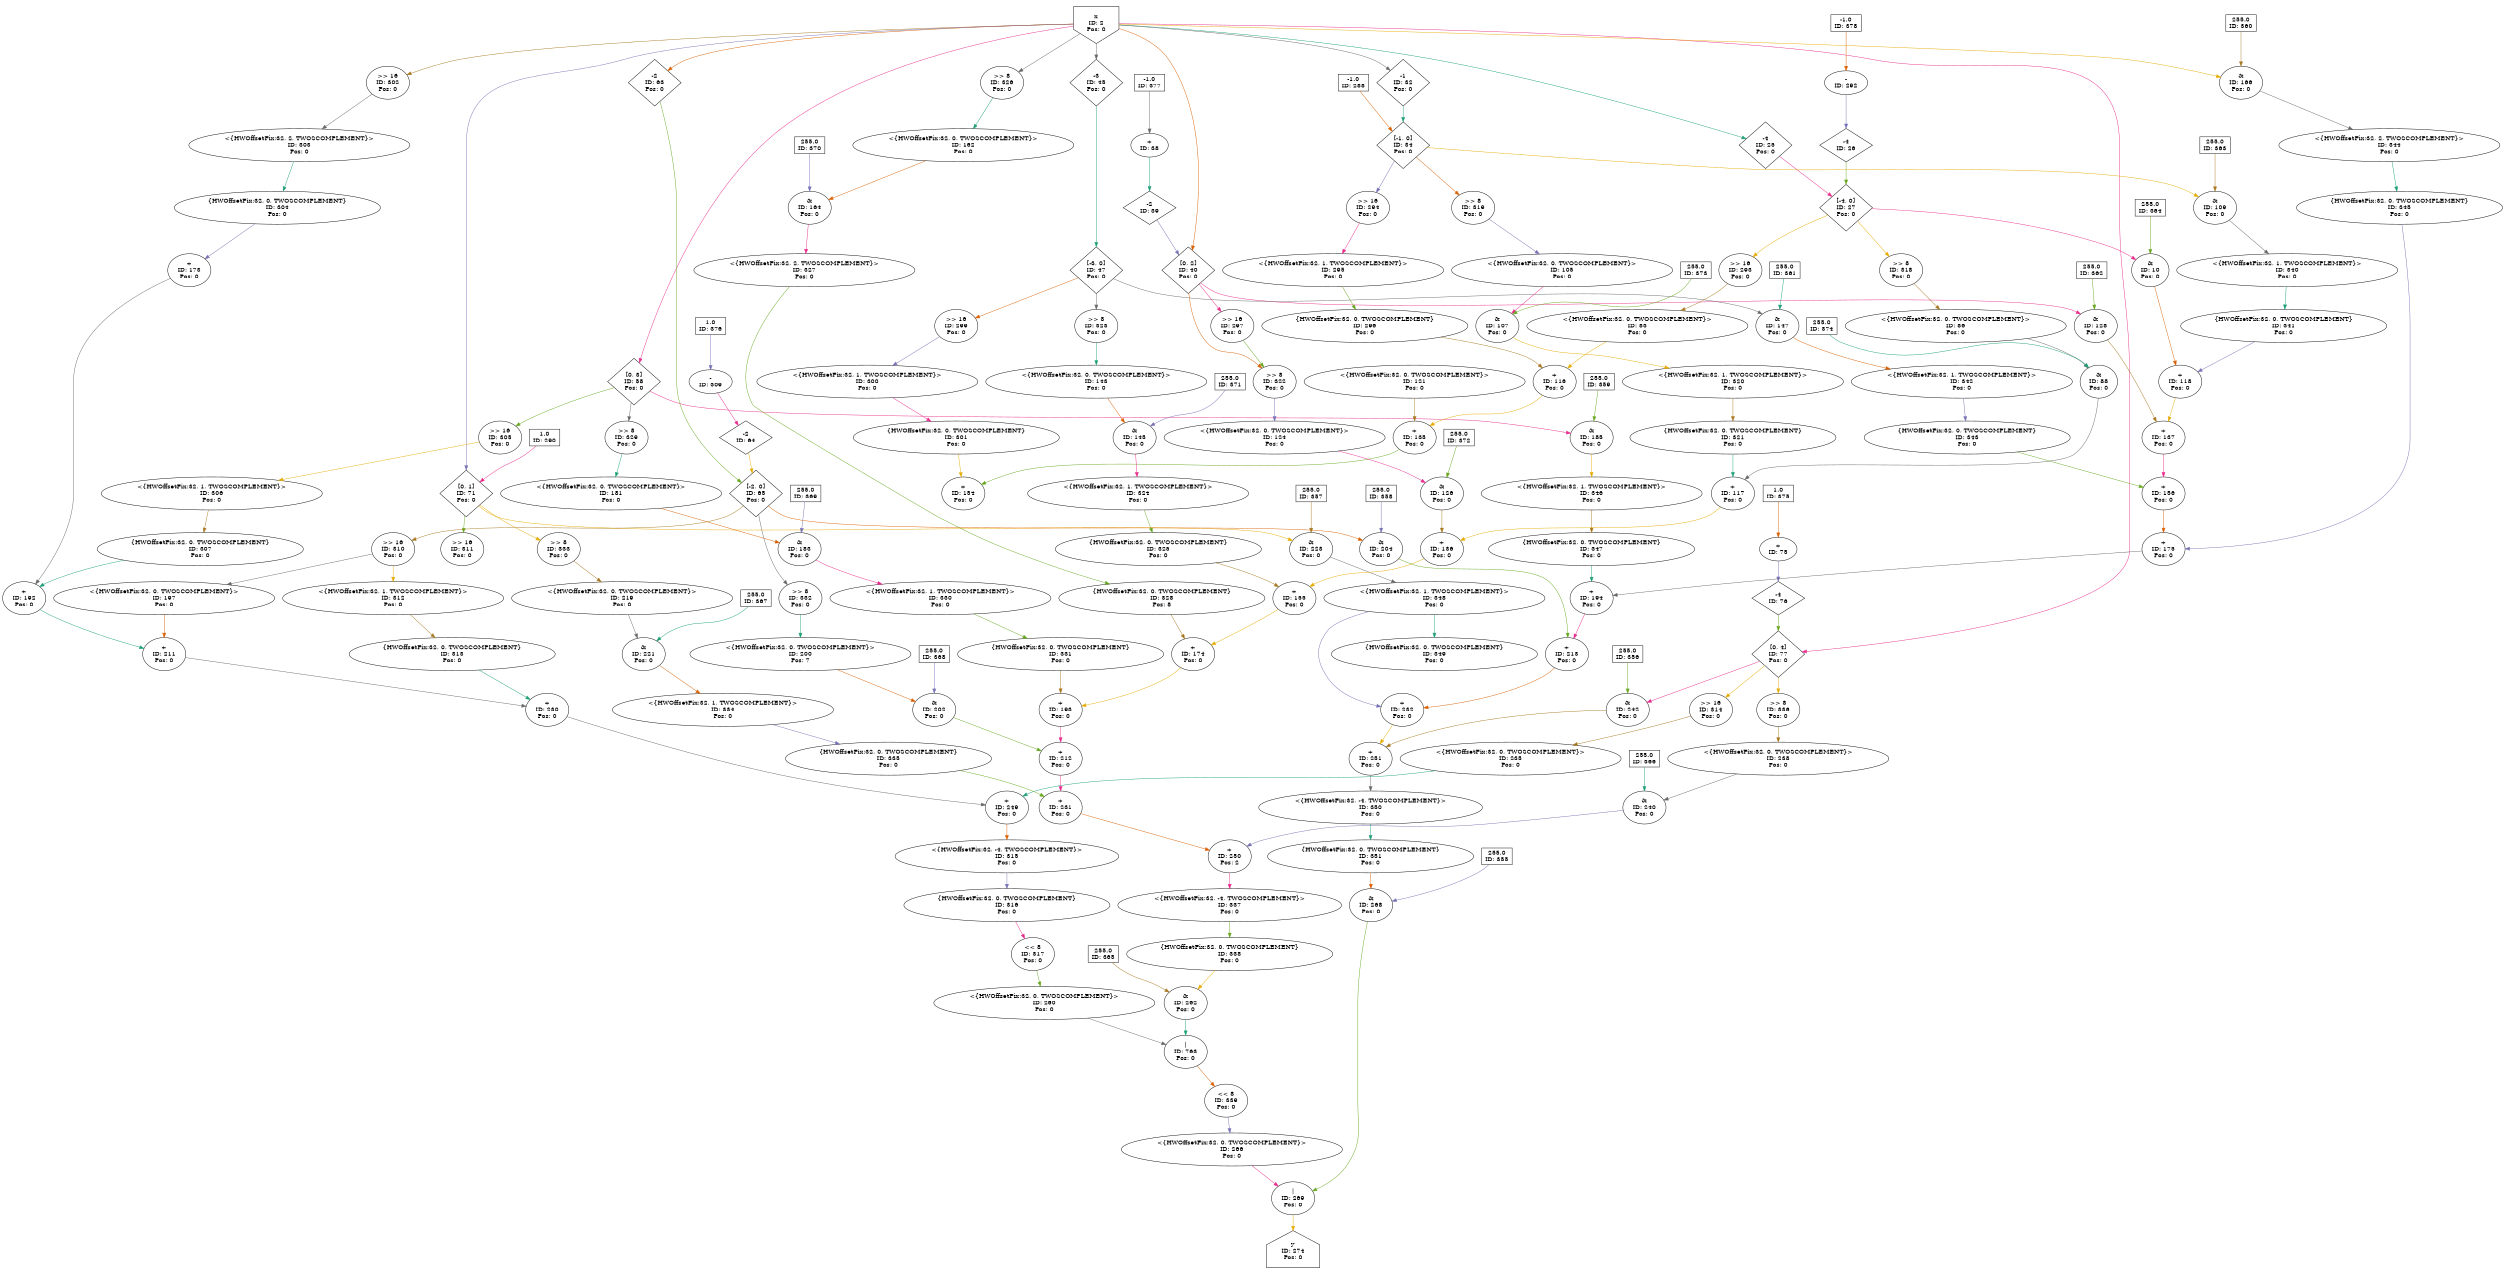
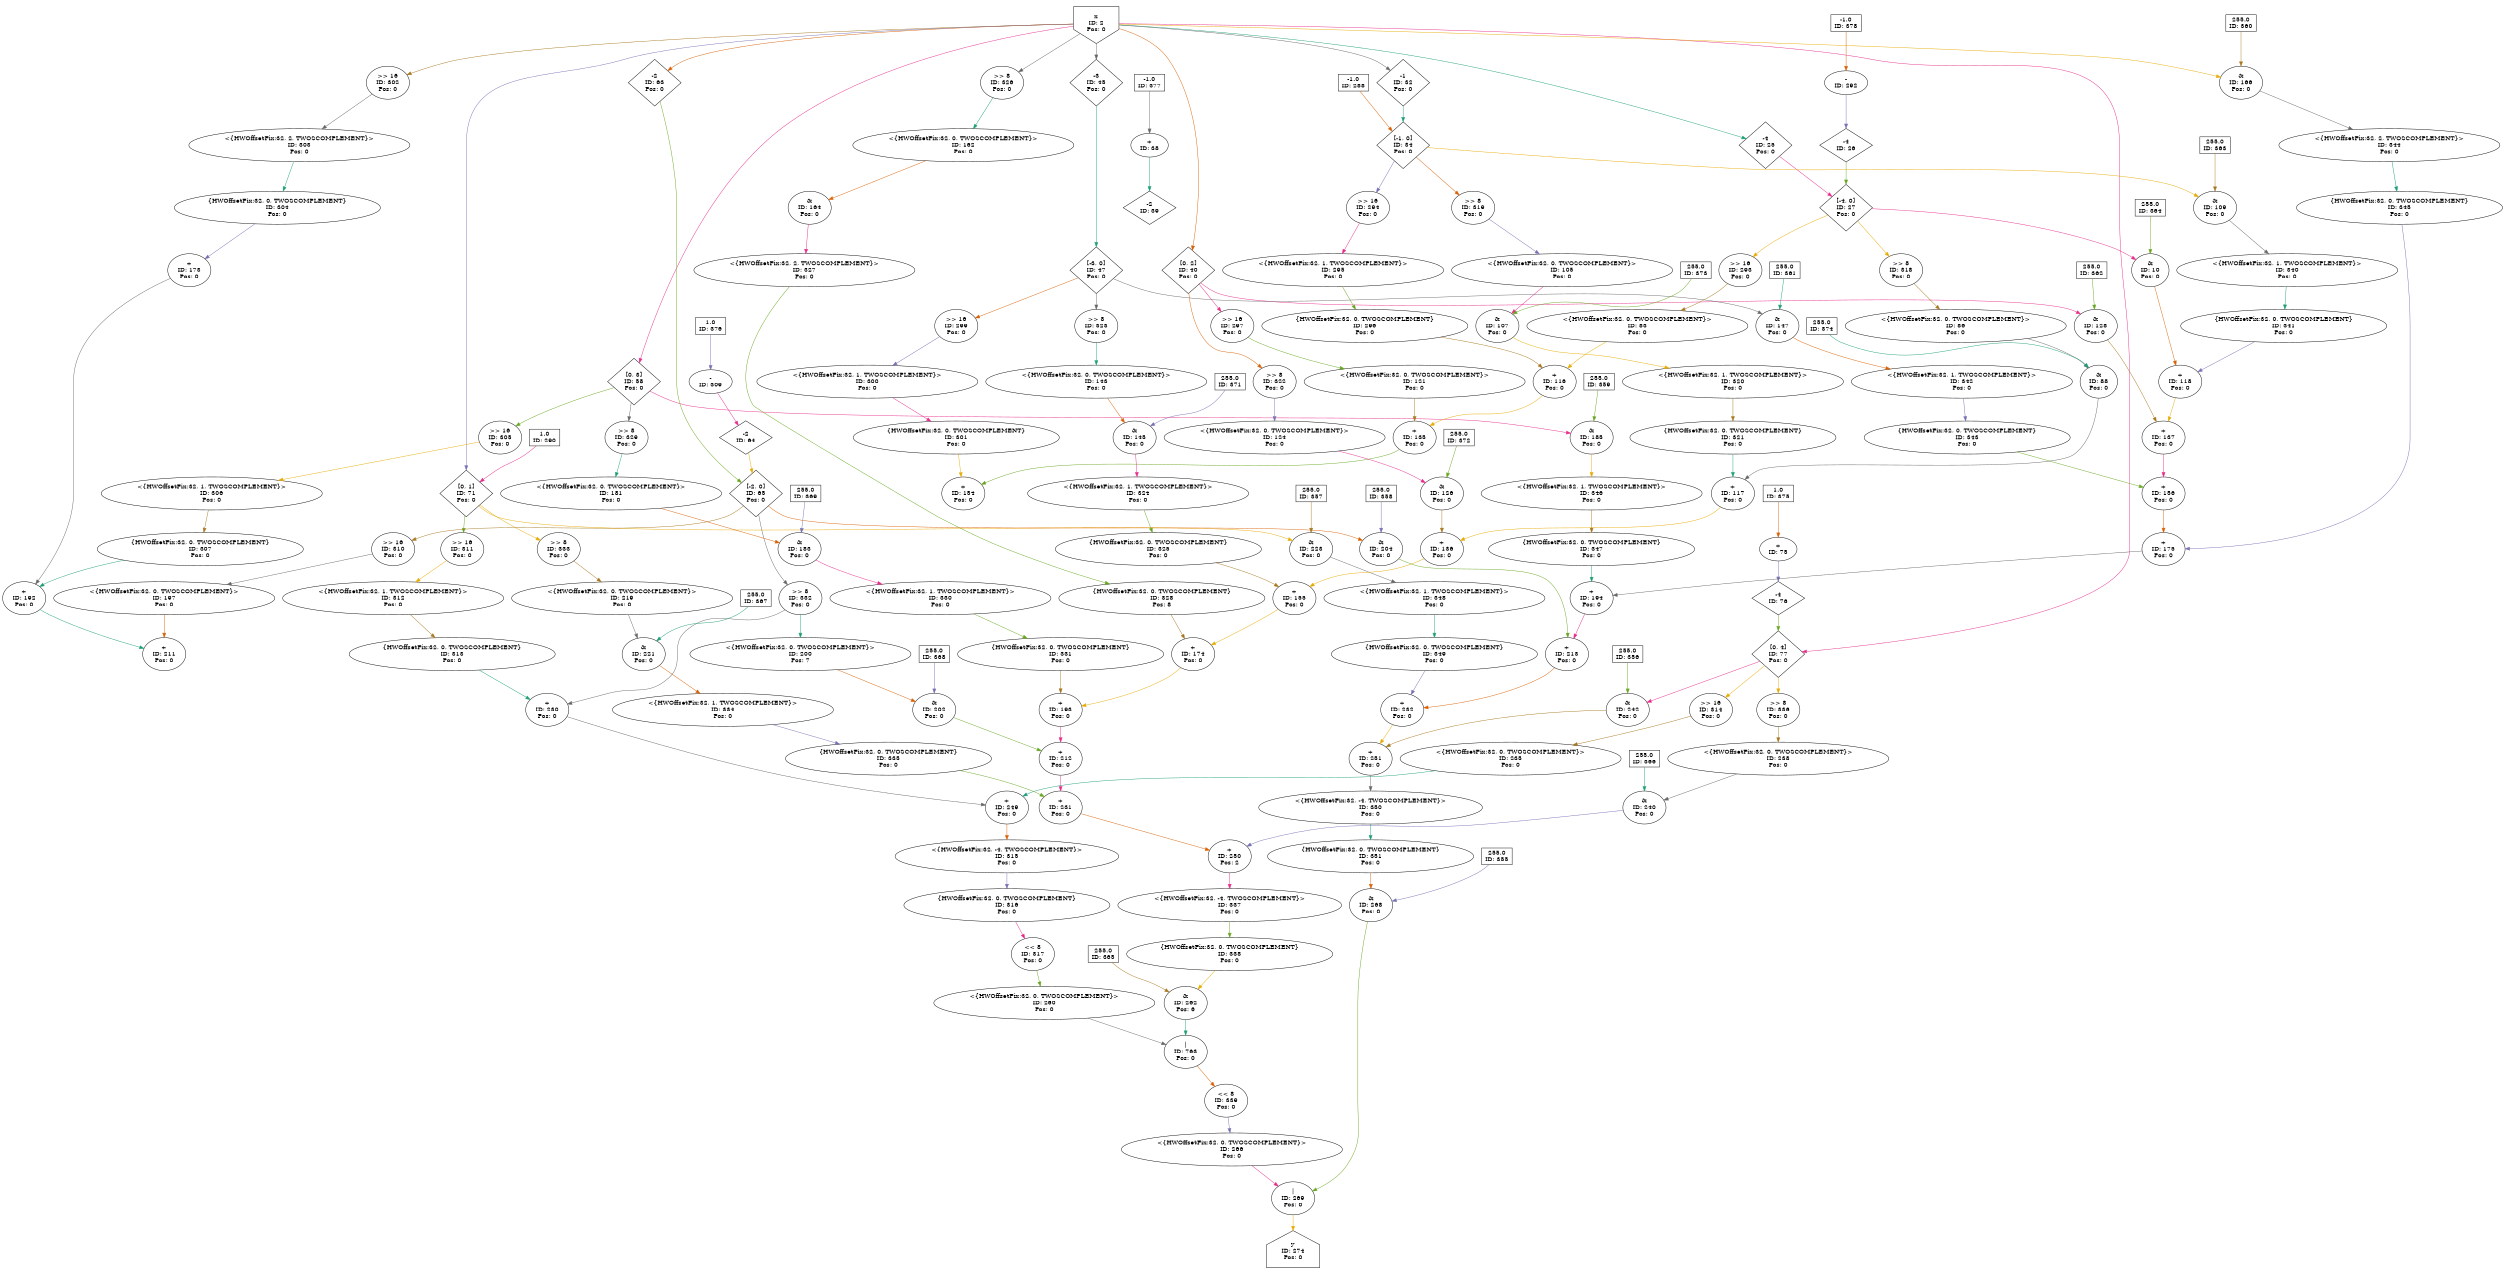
node "255.0 ID: 370": removed
edge "-2 ID: 39" -> "[0, 2] ID: 40 Pos: 0": removed
edge ">> 16 ID: 297 Pos: 0" -> ">> 8 ID: 322 Pos: 0": now ">> 16 ID: 297 Pos: 0" -> "<{HWOffsetFix:32, 0, TWOSCOMPLEMENT}> ID: 121 Pos: 0"
edge ">> 16 ID: 310 Pos: 0" -> "<{HWOffsetFix:32, 1, TWOSCOMPLEMENT}> ID: 312 Pos: 0": now ">> 16 ID: 311 Pos: 0" -> "<{HWOffsetFix:32, 1, TWOSCOMPLEMENT}> ID: 312 Pos: 0"
edge "<{HWOffsetFix:32, 1, TWOSCOMPLEMENT}> ID: 348 Pos: 0" -> "+ ID: 232 Pos: 0": now "{HWOffsetFix:32, 0, TWOSCOMPLEMENT} ID: 349 Pos: 0" -> "+ ID: 232 Pos: 0"
edge "+ ID: 211 Pos: 0" -> "+ ID: 230 Pos: 0": now ">> 8 ID: 332 Pos: 0" -> "+ ID: 230 Pos: 0"
node "& ID: 262 Pos: 0": label "& ID: 262 Pos: 0" -> "& ID: 262 Pos: 6"
